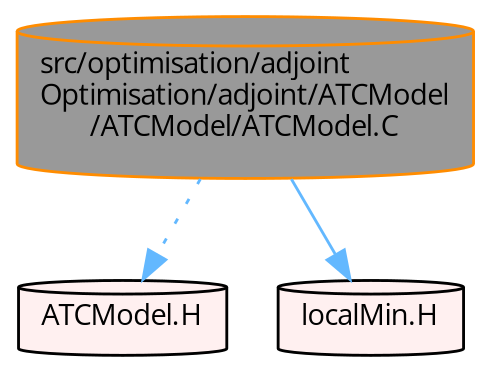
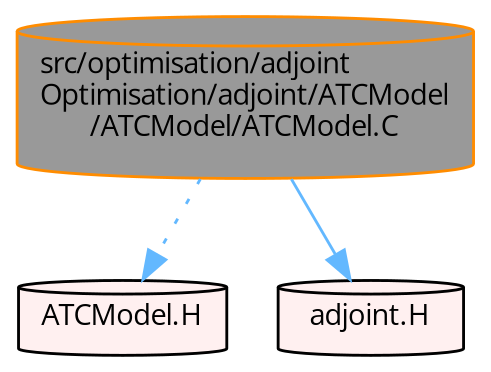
node "localMin.H": label "localMin.H" -> "adjoint.H"
